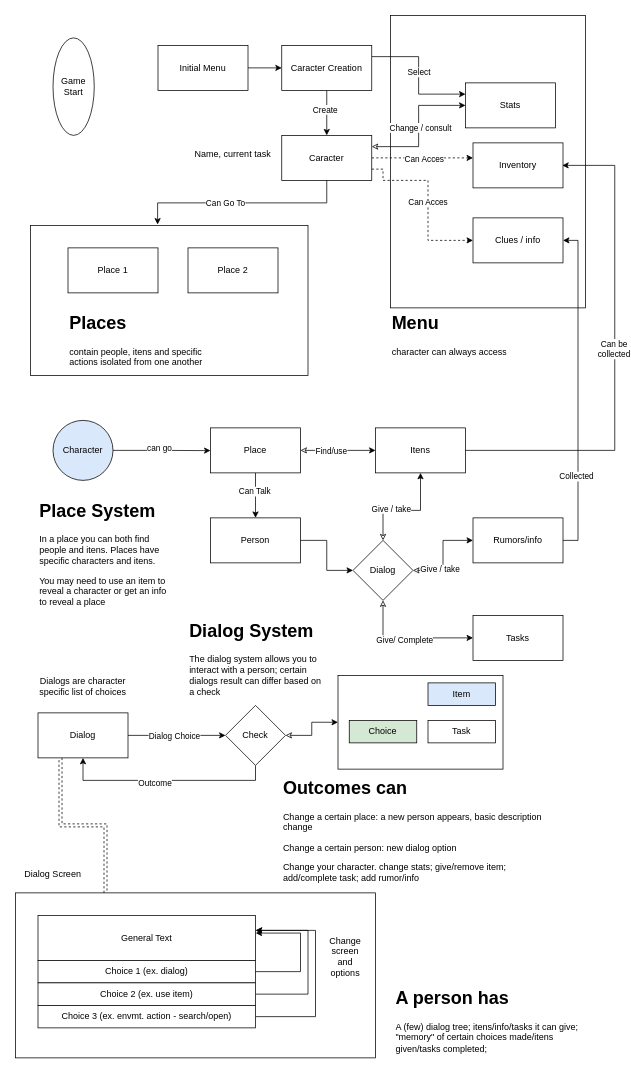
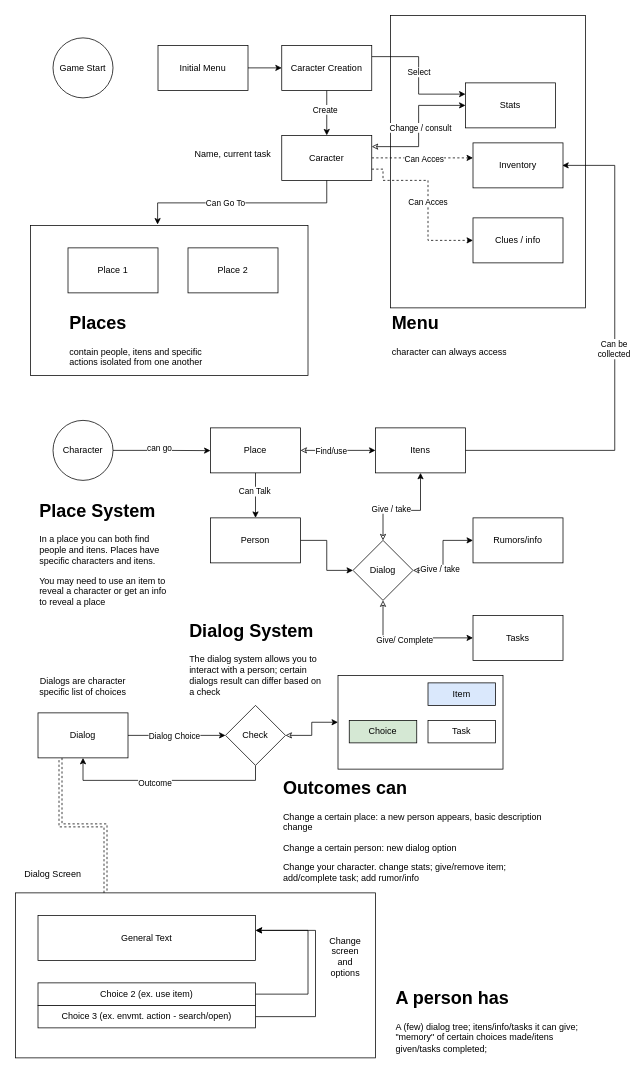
node "Game Start": size 41x98 -> 60x60
node "Character": fillcolor #dae8fc -> #ffffff
edge "Rumors/info" -> "Clues / info": removed, label "Collected"
node "Choice 1 (ex. dialog)": removed
edge "Choice 1 (ex. dialog)" -> "General Text": removed
